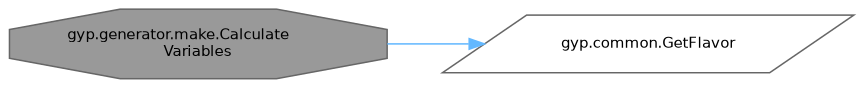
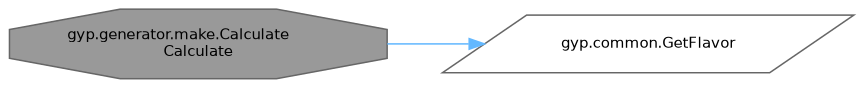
node "gyp.generator.make.Calculate Variables": label "gyp.generator.make.Calculate Variables" -> "gyp.generator.make.Calculate Calculate"
